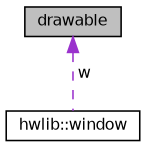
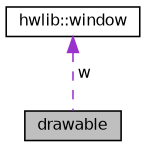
edge "hwlib::window" -> "drawable": reversed
